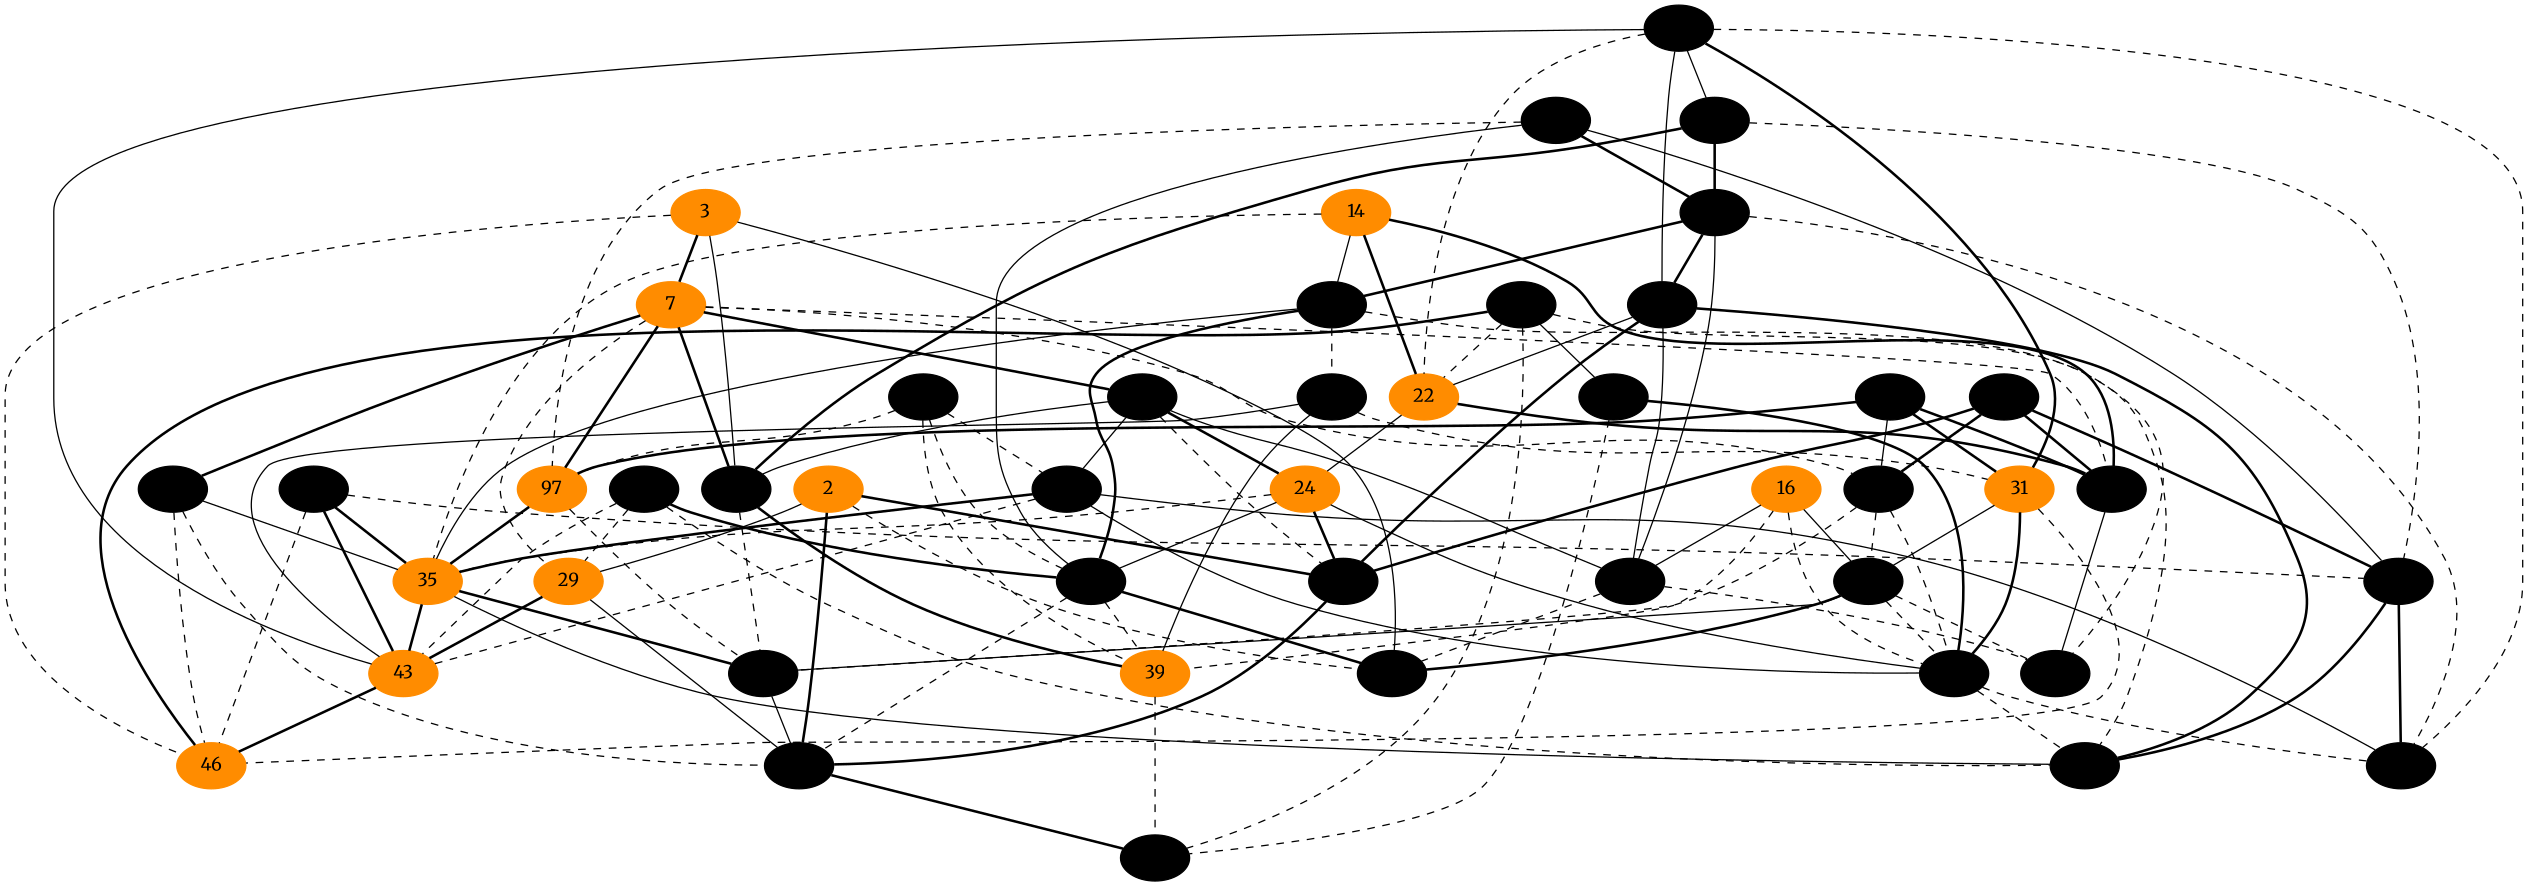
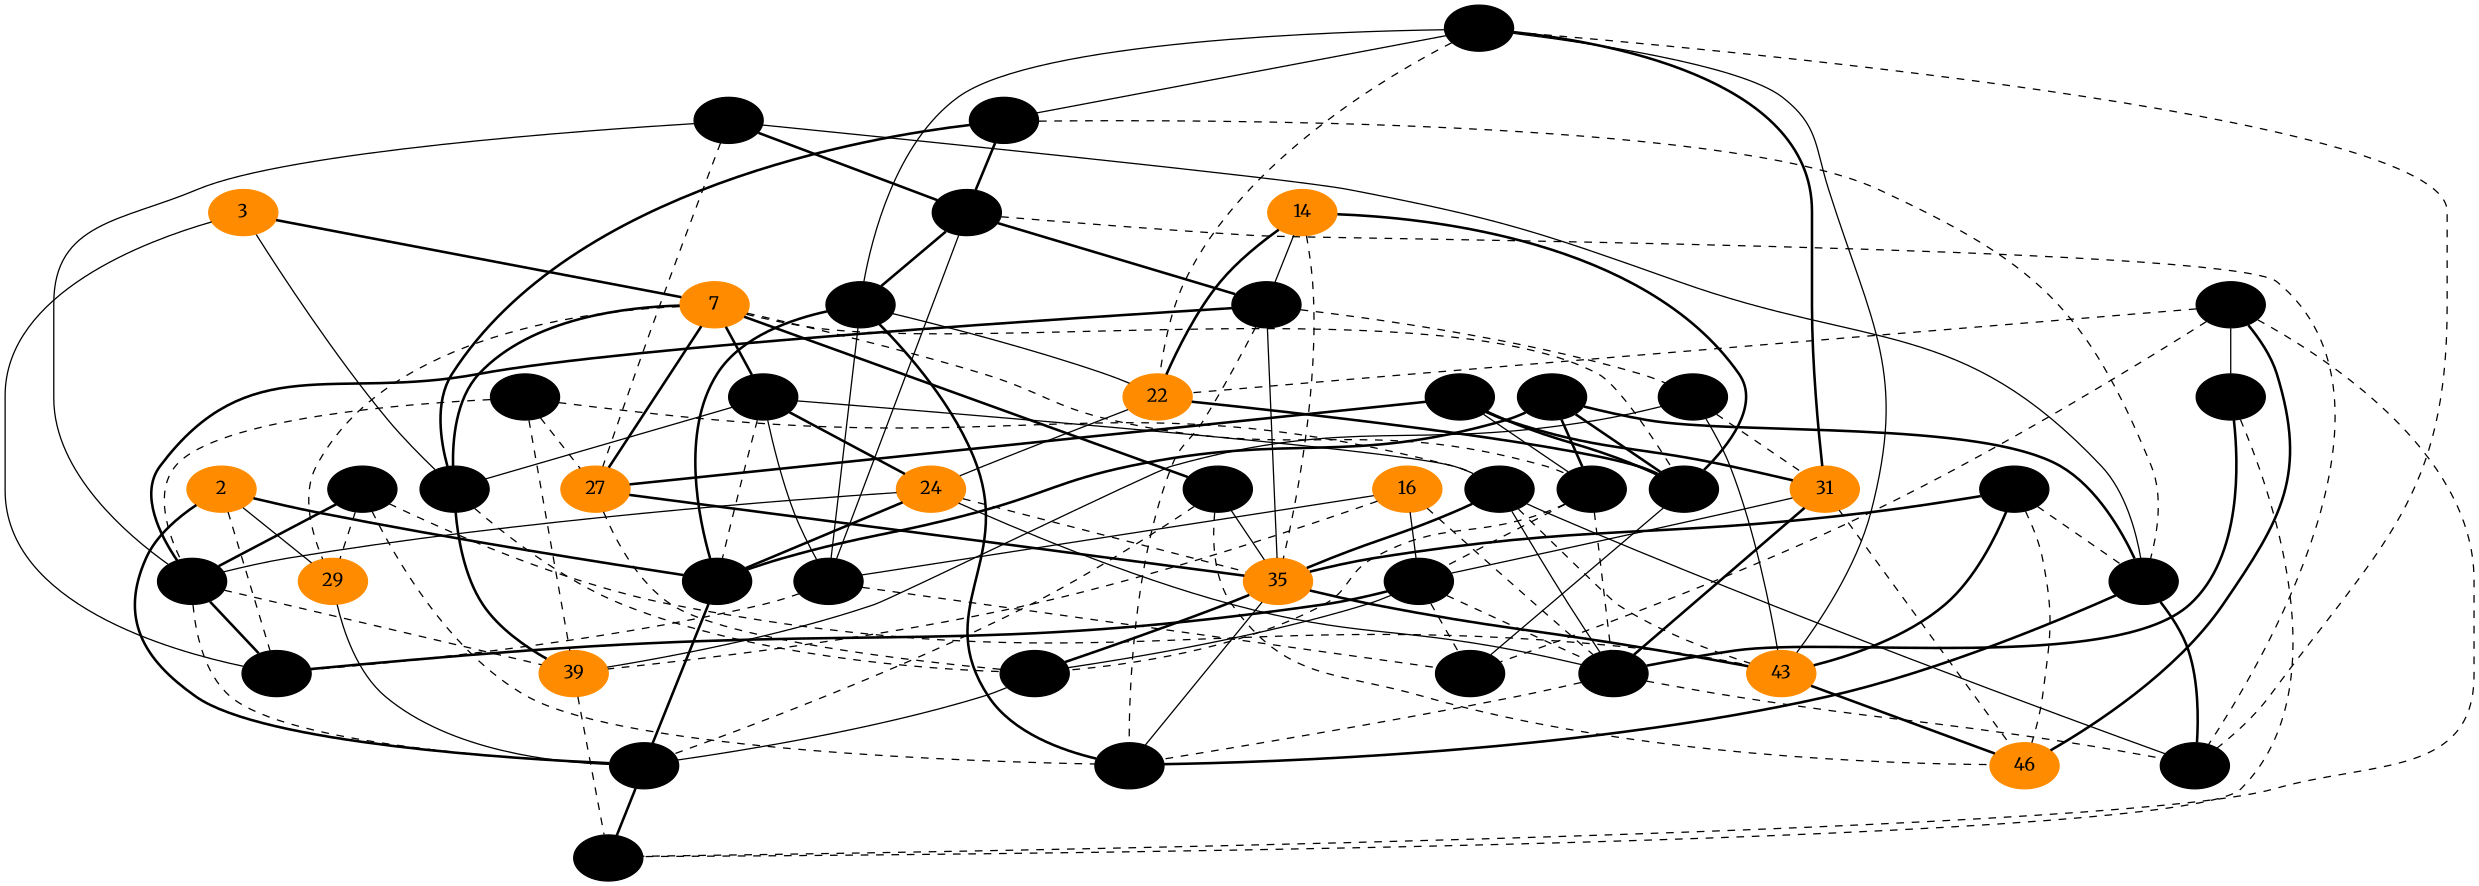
edge "3" -- "46": removed
node "97": label "97" -> "27"
edge "29" -- "43": removed
